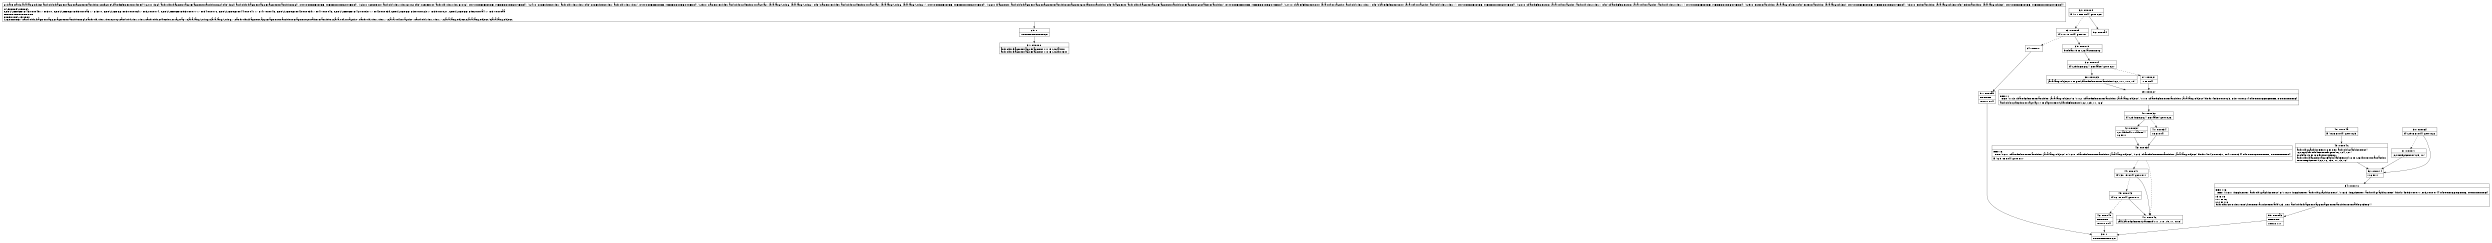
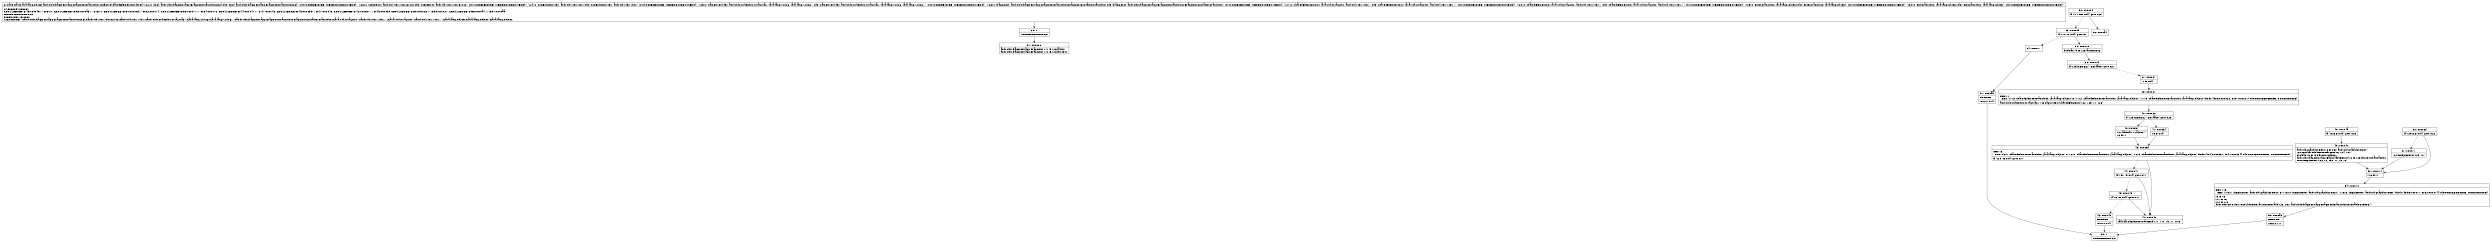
node "38: 0x0023": removed
edge "43: 0x003f" -> "47: 0x0046": style dashed -> solid
